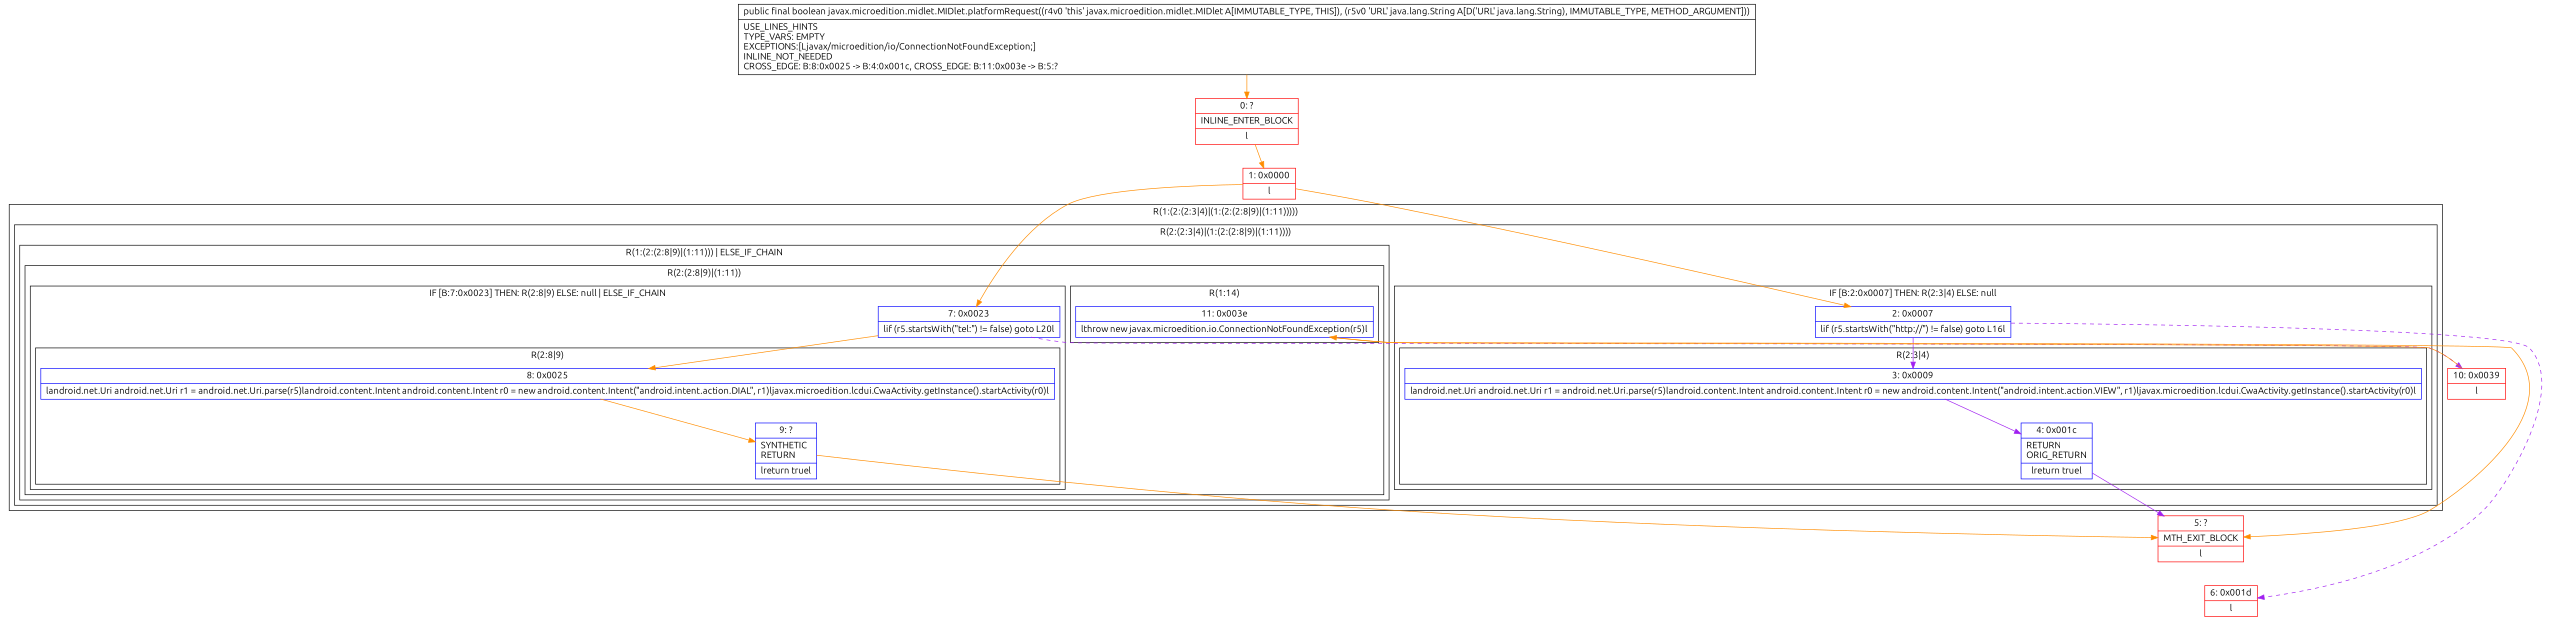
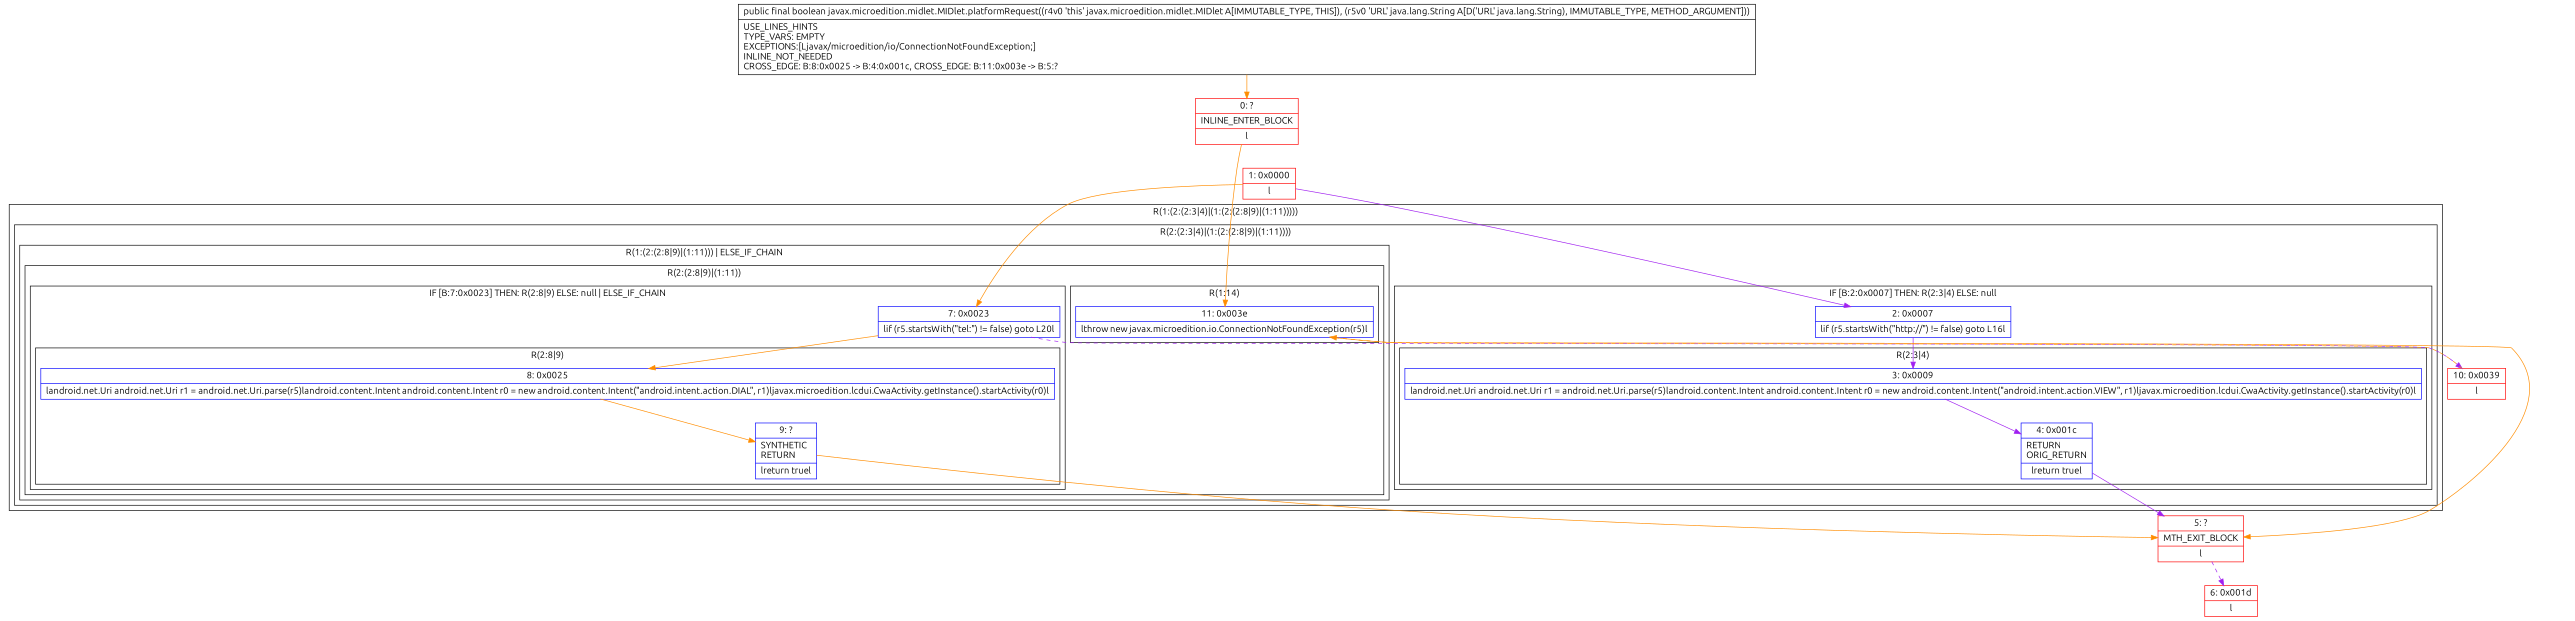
edge "0: ?" -> "1: 0x0000": now "0: ?" -> "11: 0x003e"
edge "1: 0x0000" -> "2: 0x0007": color darkorange -> purple
edge "2: 0x0007" -> "6: 0x001d": now "5: ?" -> "6: 0x001d"
edge "10: 0x0039" -> "11: 0x003e": style solid -> dashed
